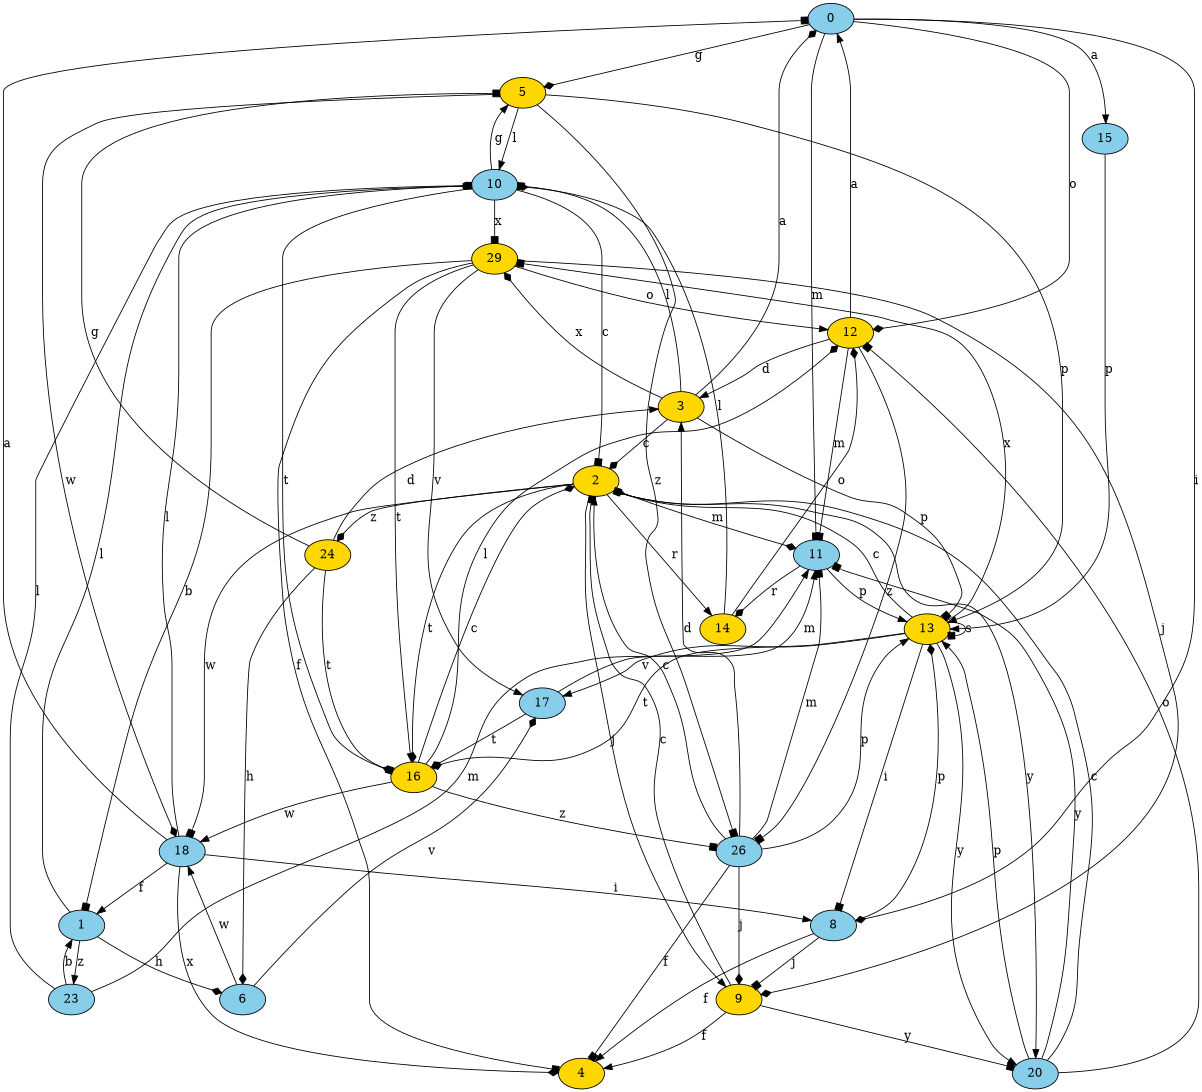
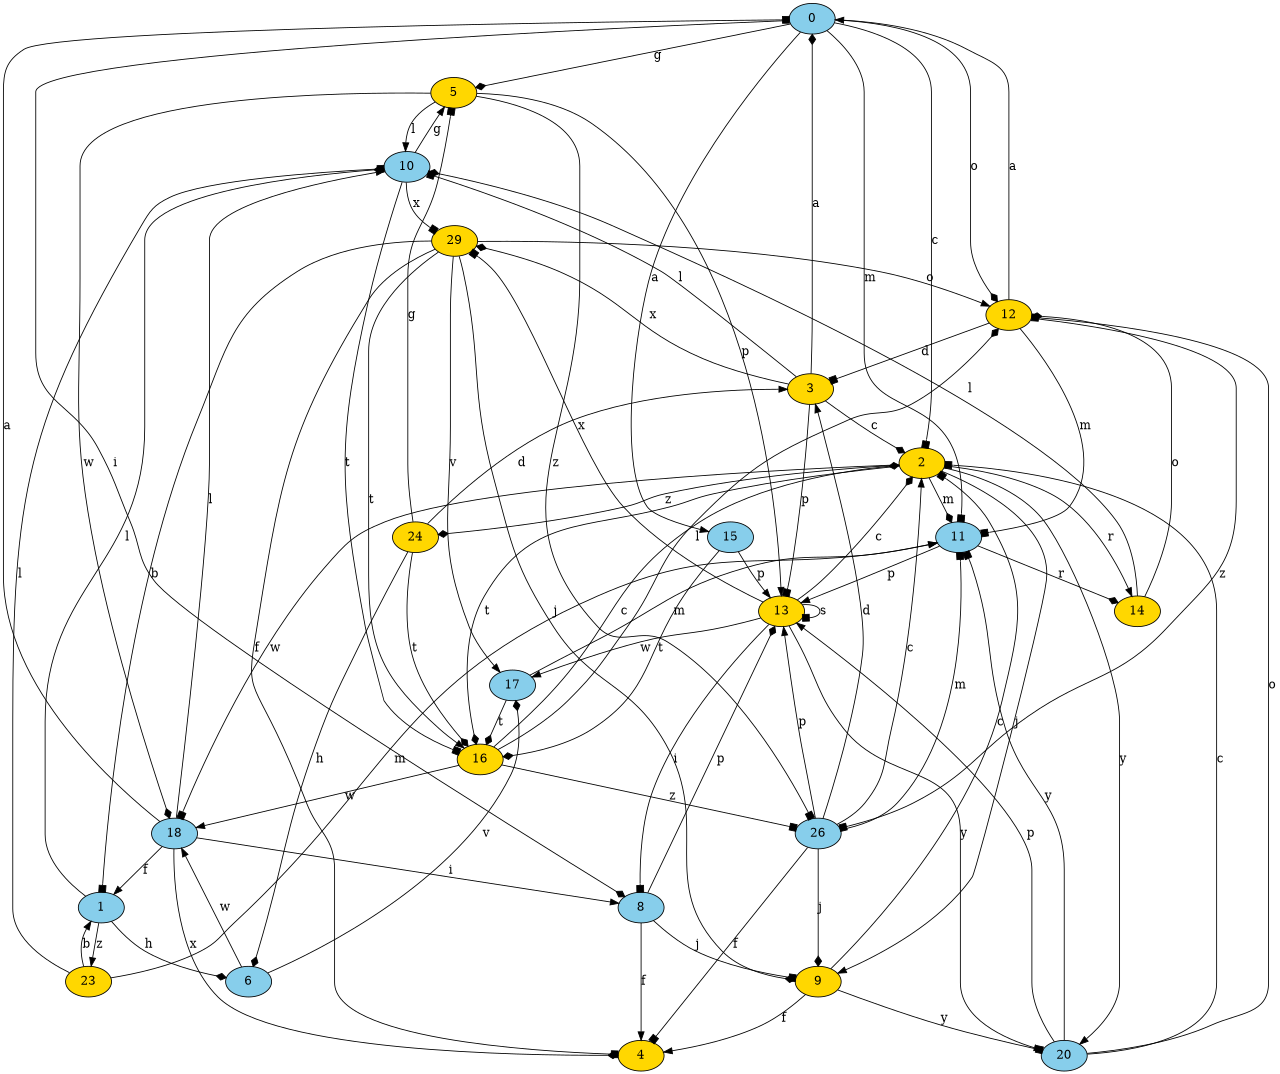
edge "10" -> "2": now "0" -> "2"
edge "12" -> "3": arrowhead normal -> box
edge "13" -> "17": label "v" -> "w"
edge "13" -> "16": now "15" -> "16"
node "23": fillcolor skyblue -> gold
